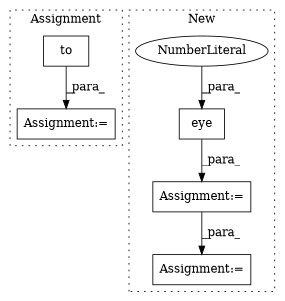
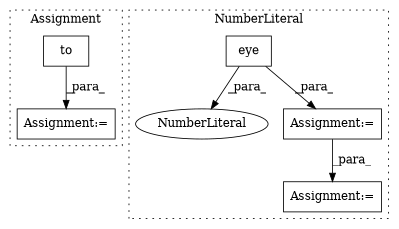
cluster "New": label "New" -> "NumberLiteral"
edge "NumberLiteral" -> "eye": reversed
